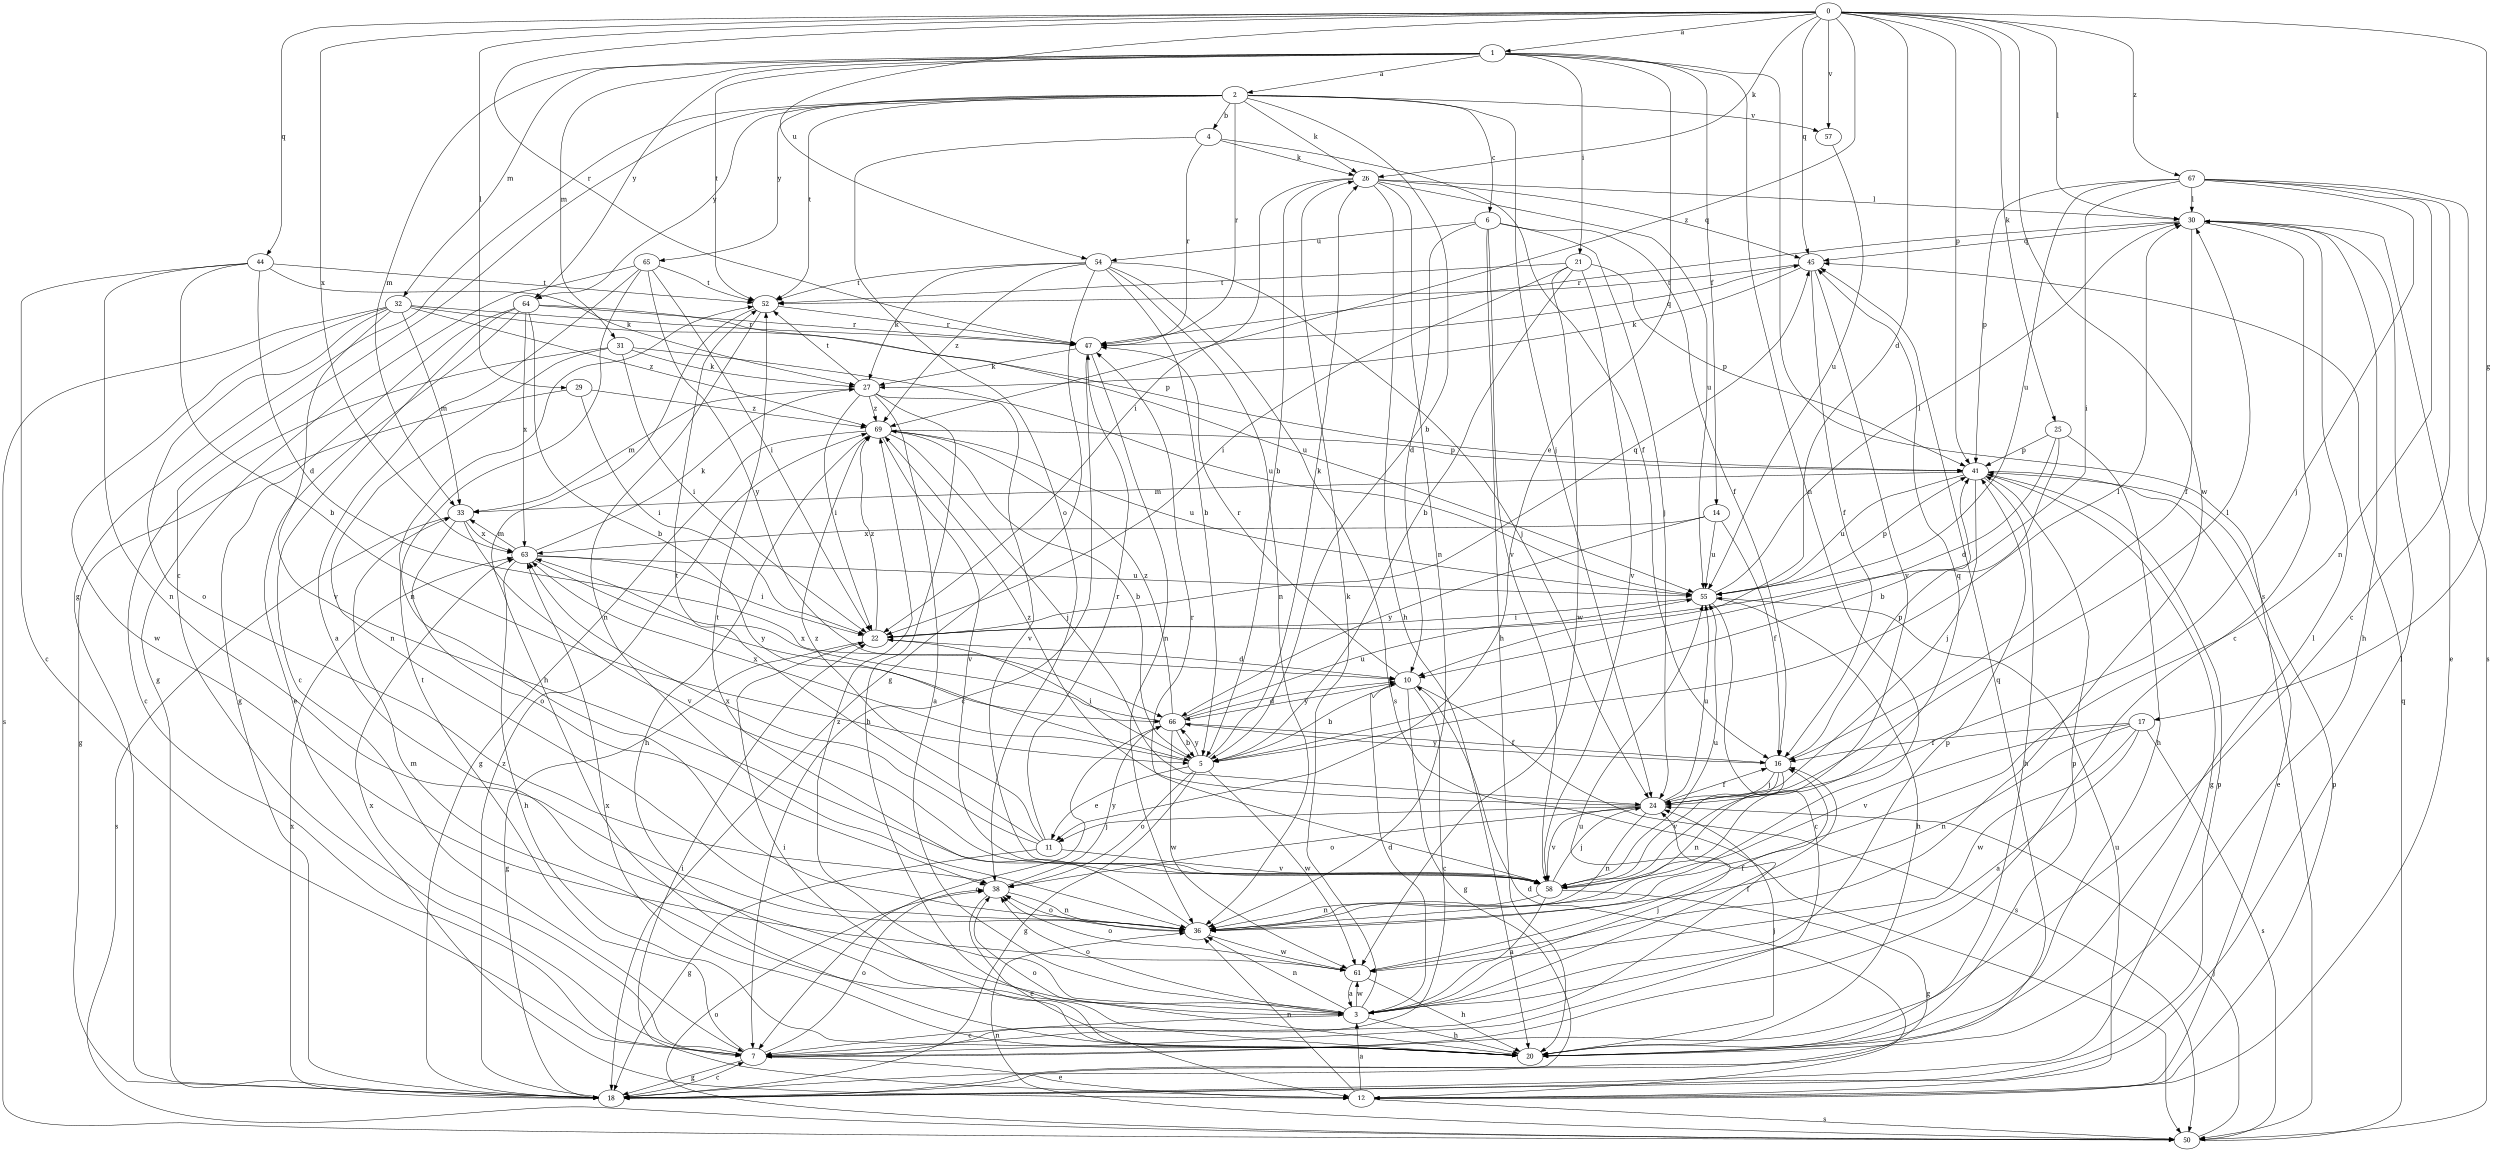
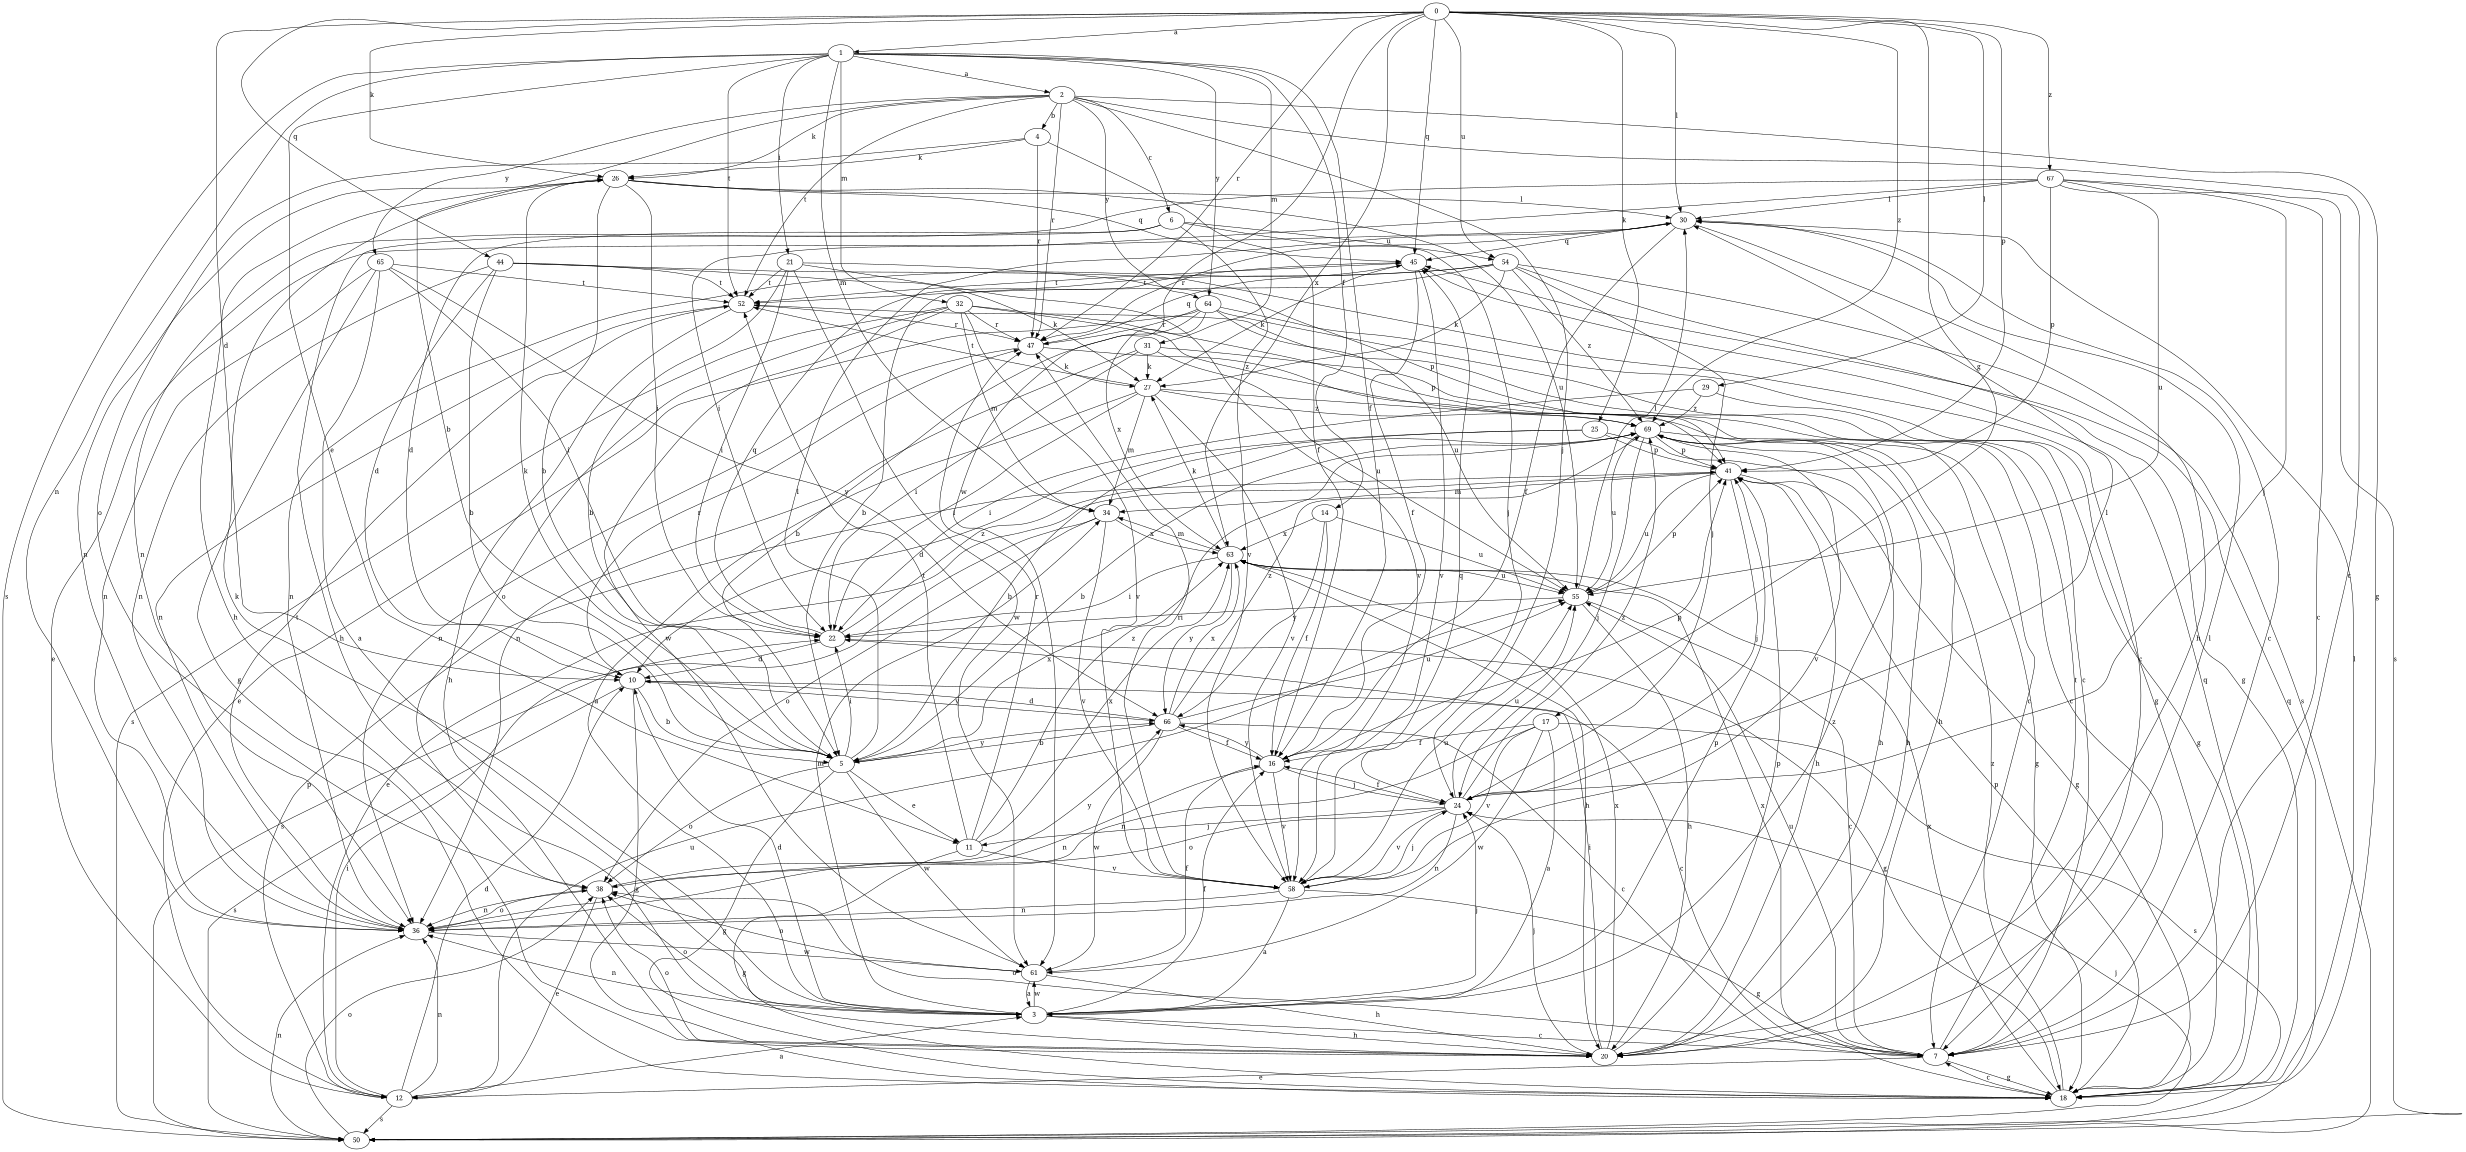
node "57": removed
edge "6" -> "16": now "1" -> "16"
node "33": label "33" -> "34"
